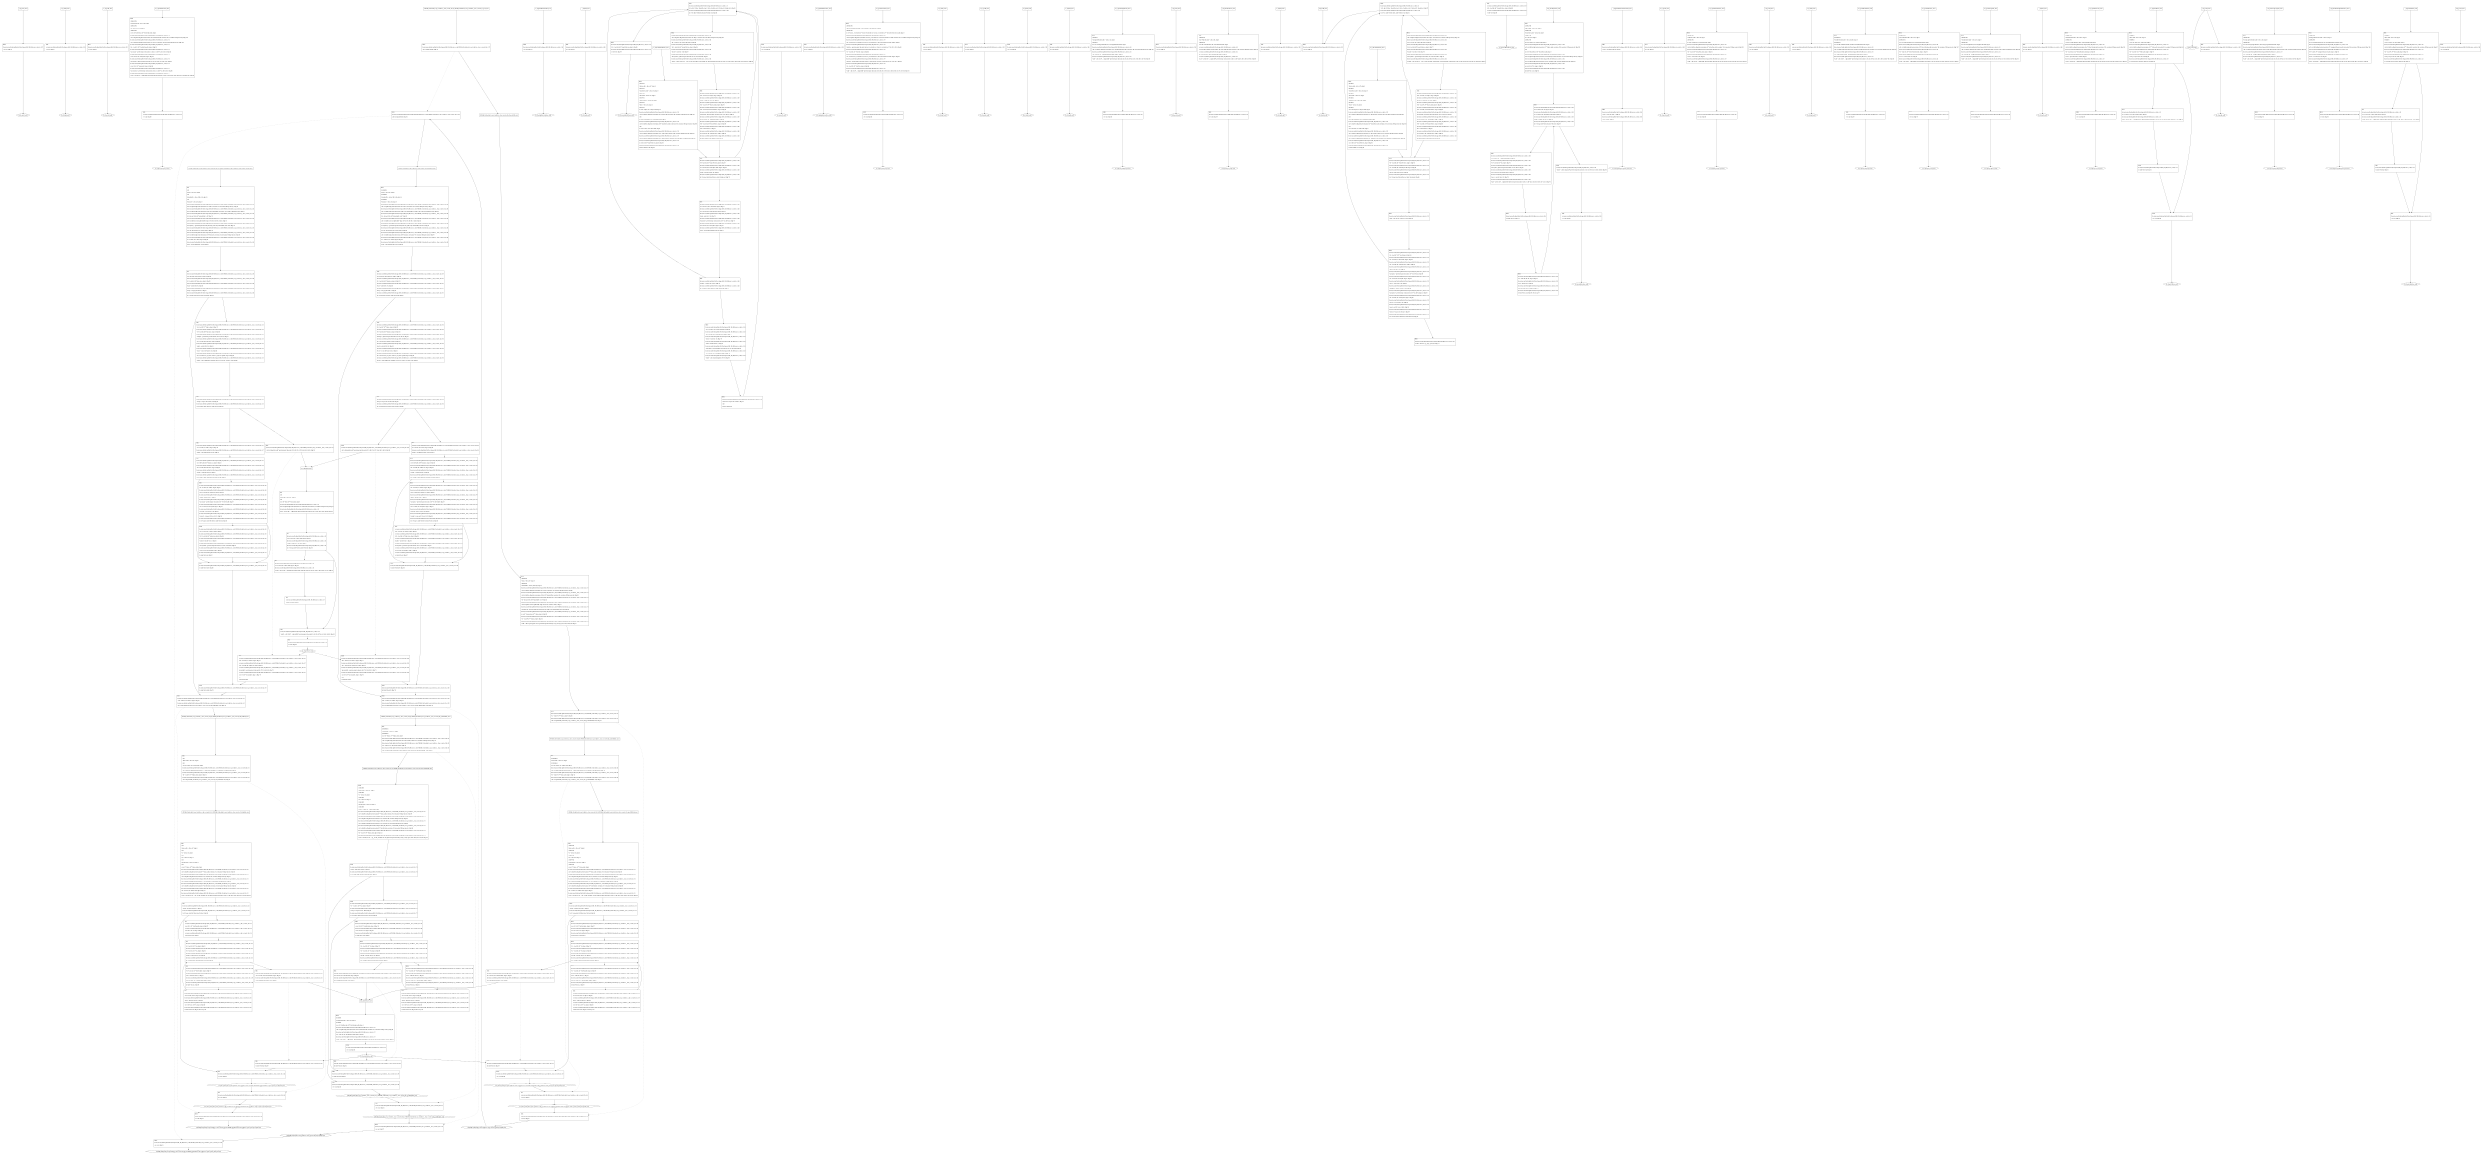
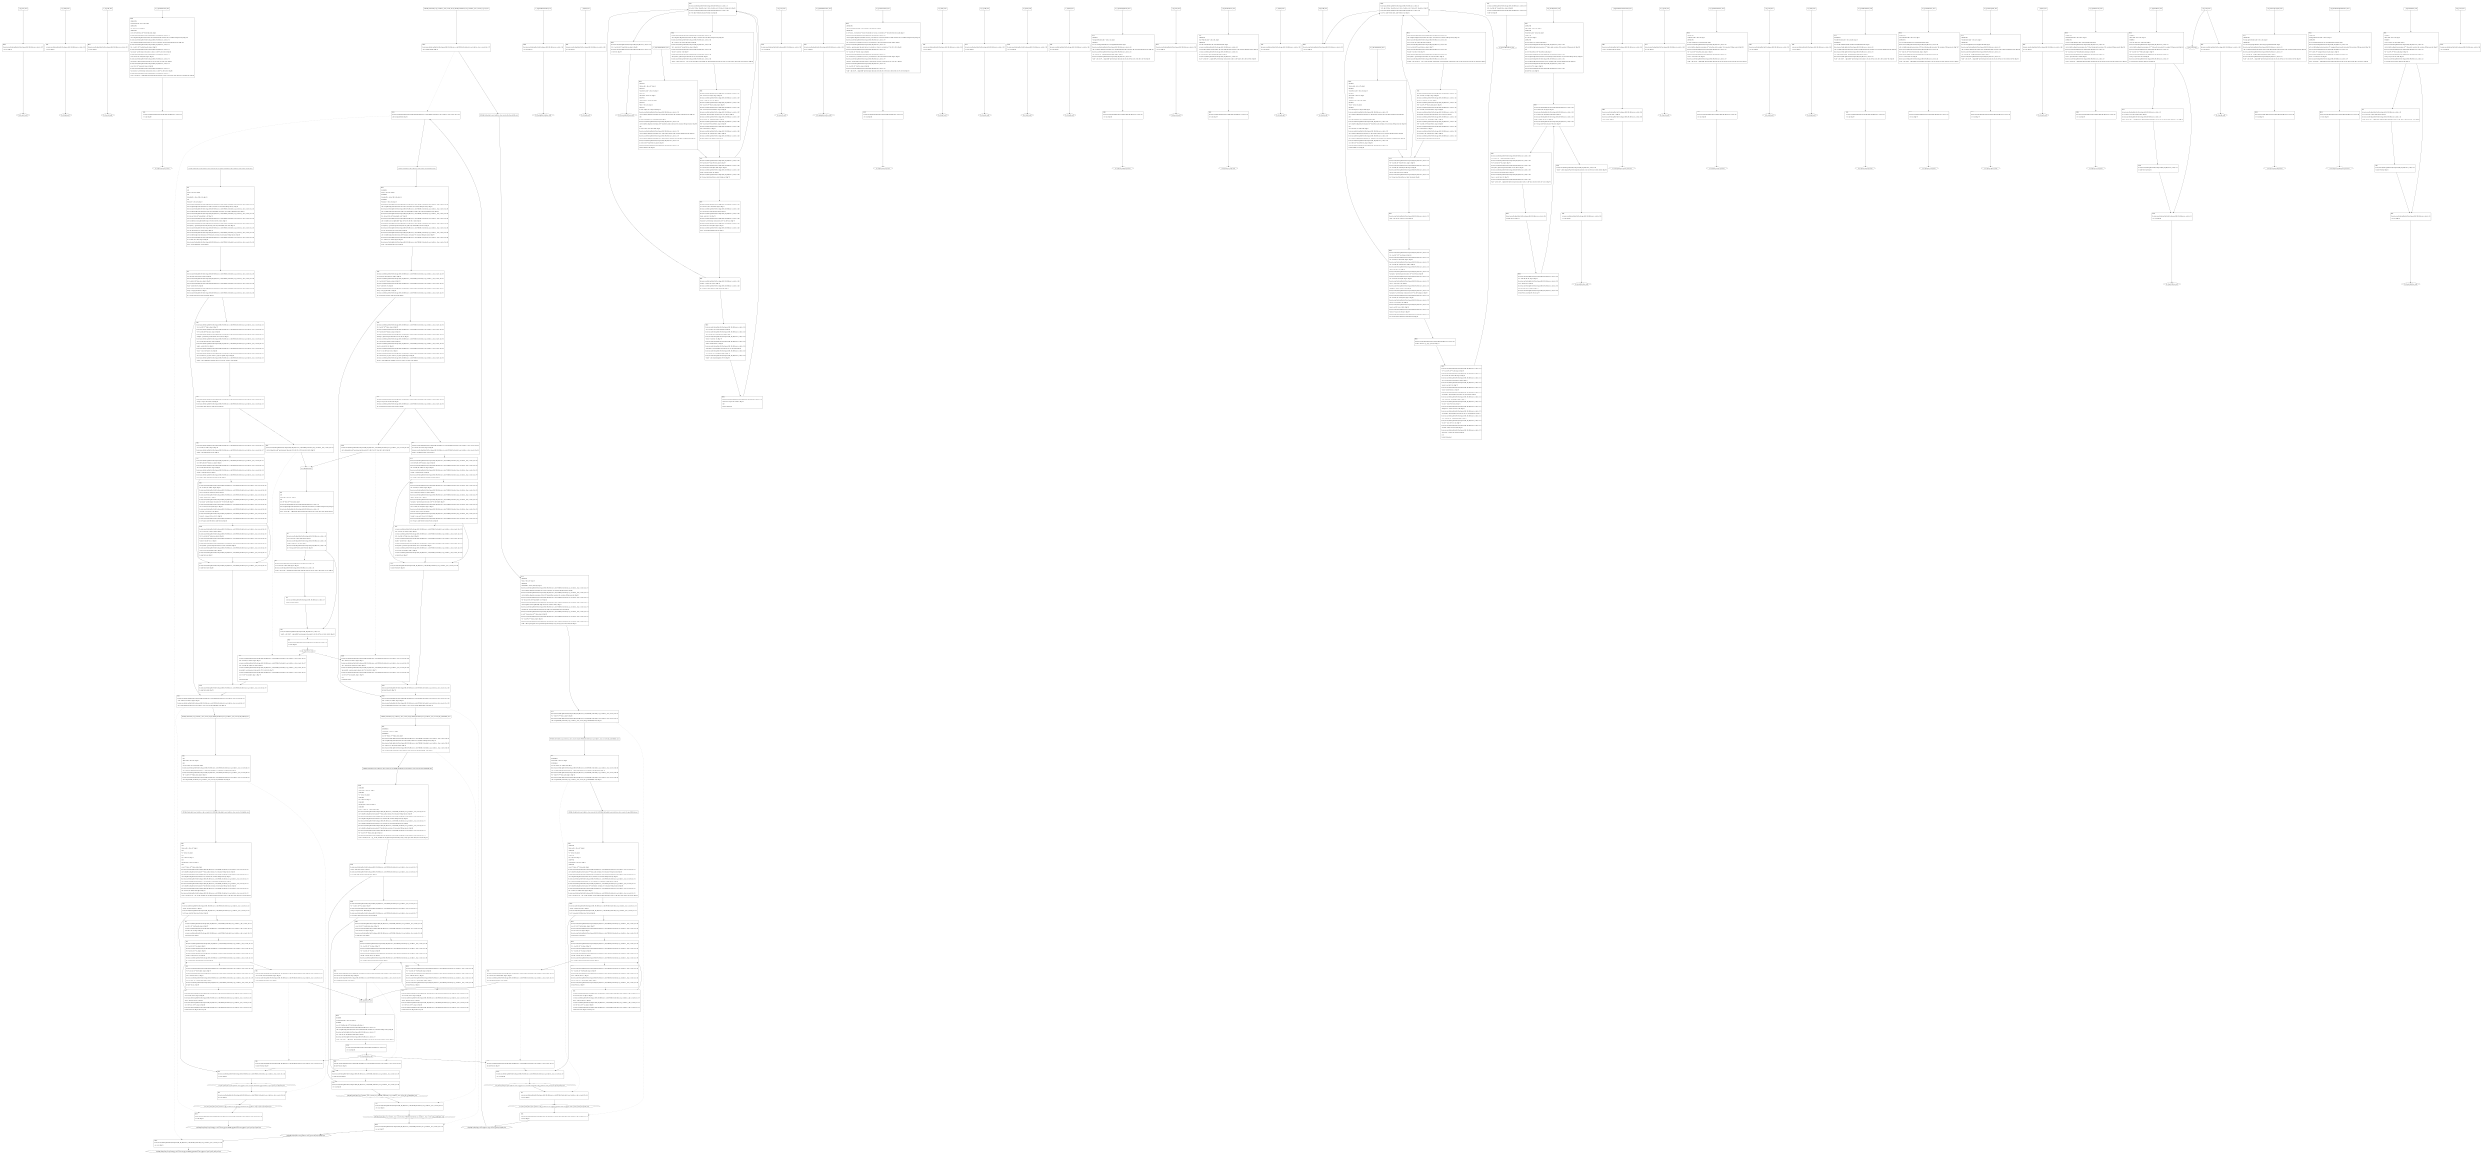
node "io_ll_good7_start": added
node "BB51:": added
